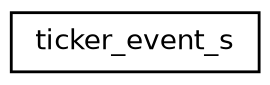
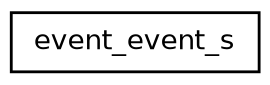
node "ticker_event_s": label "ticker_event_s" -> "event_event_s"
